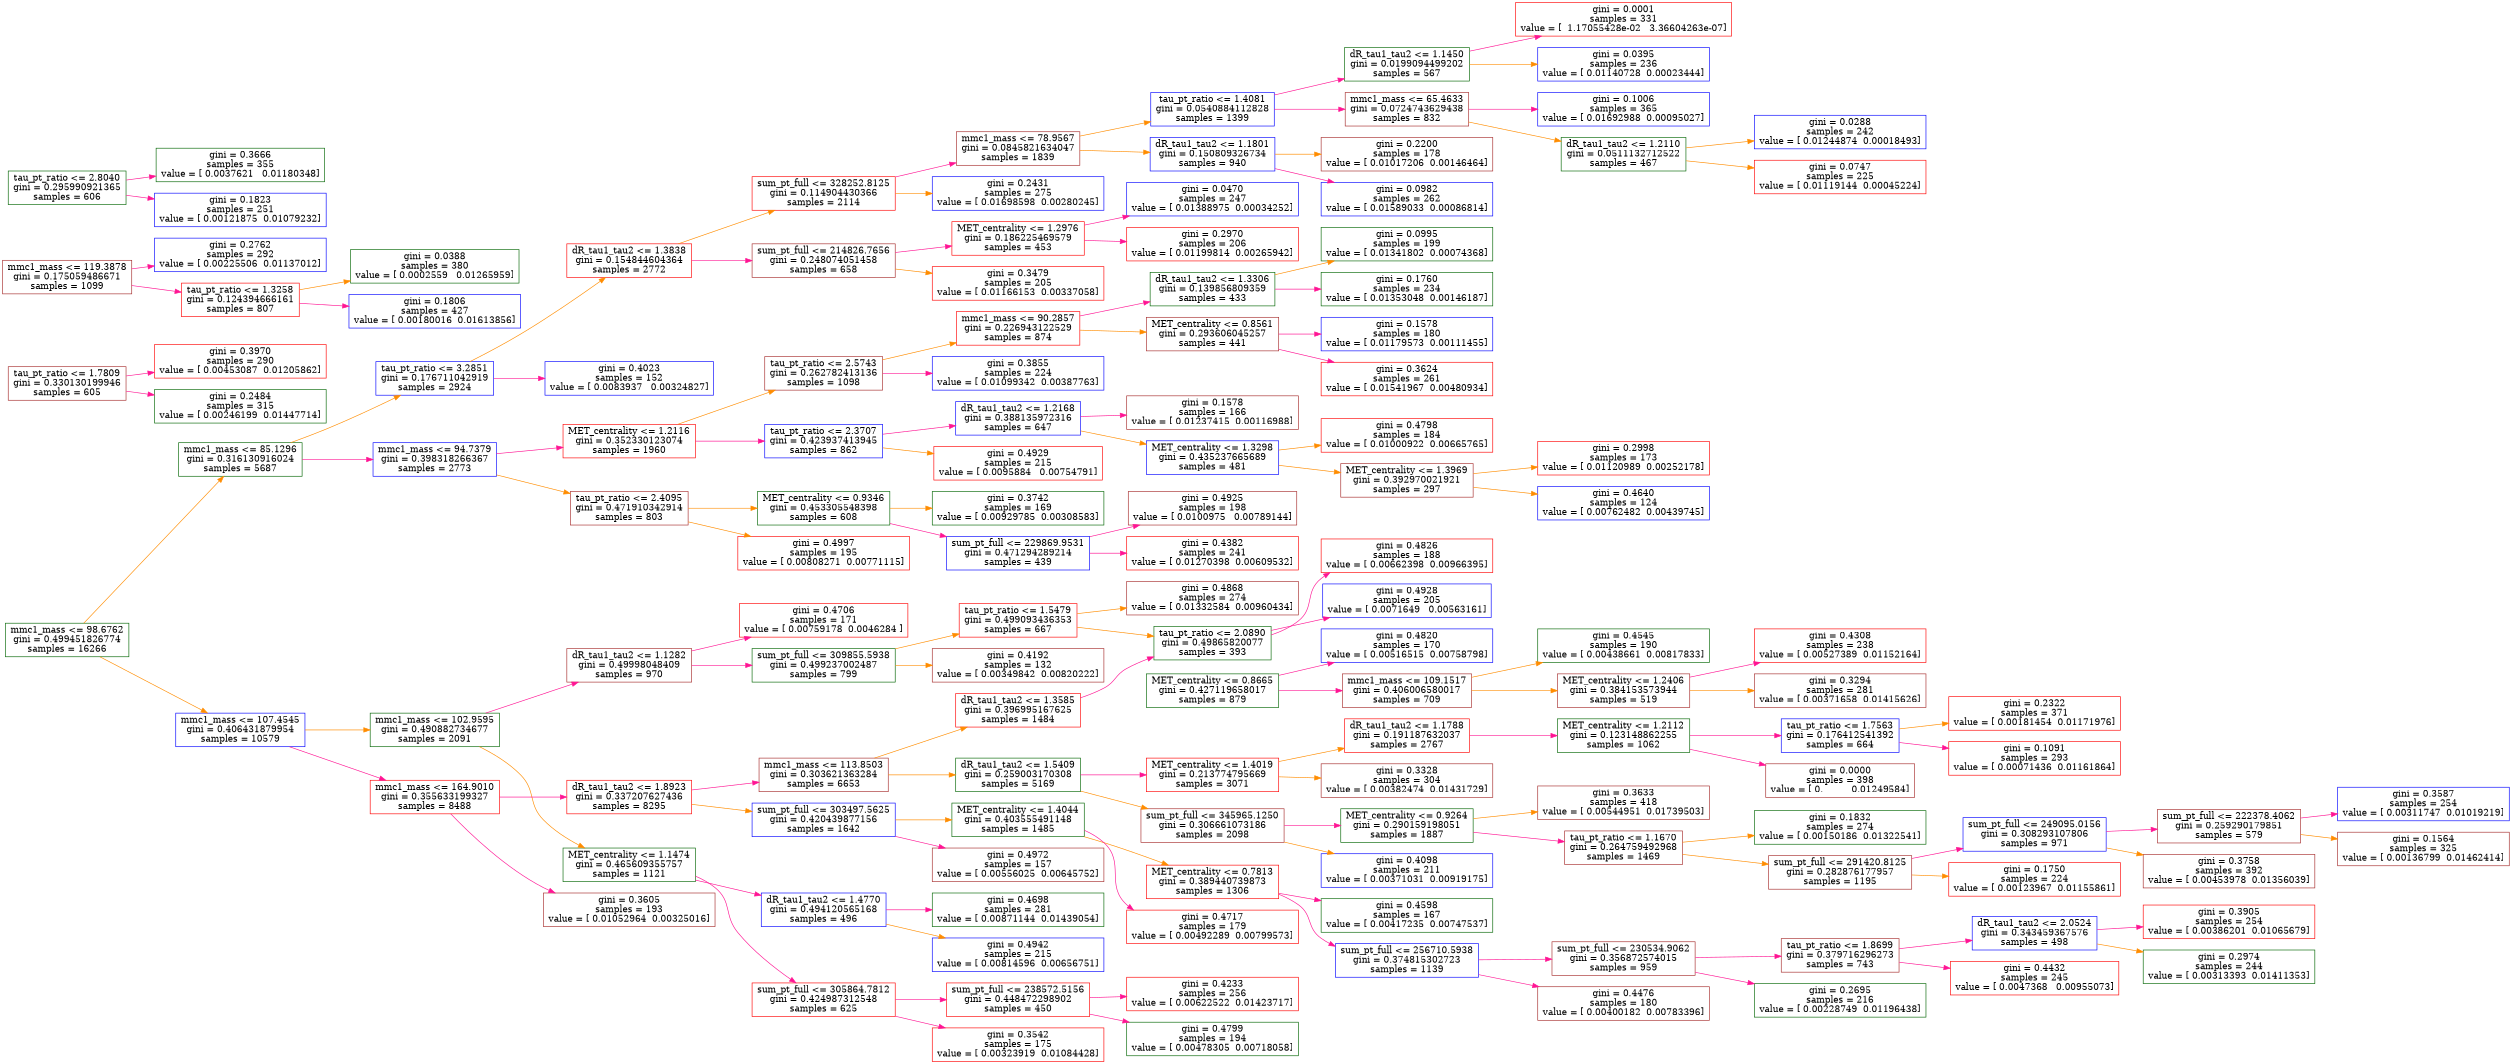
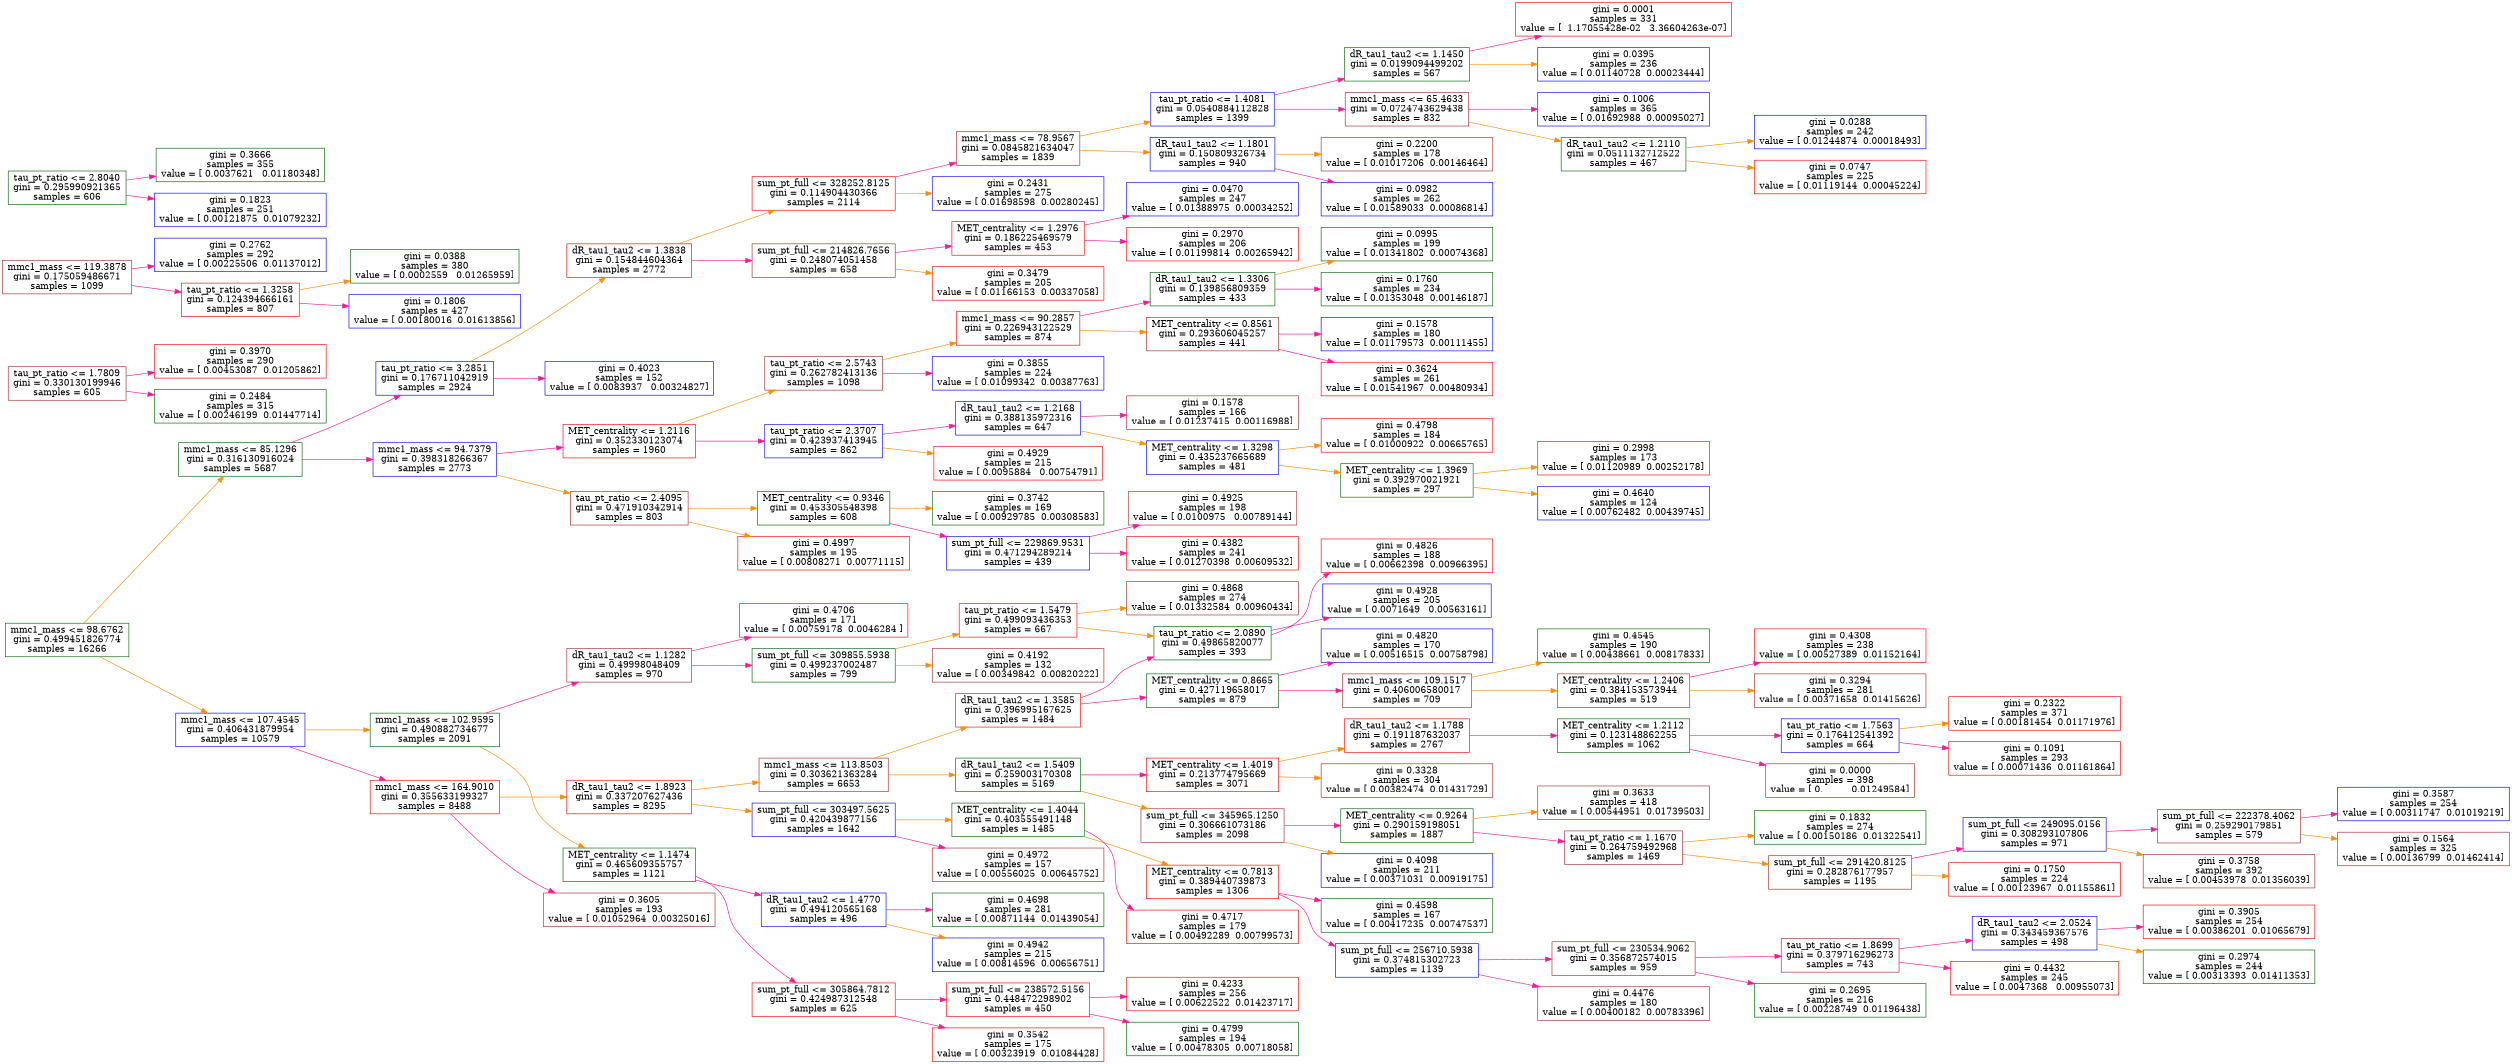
edge "mmc1_mass <= 85.1296 gini = 0.316130916024 samples = 5687" -> "tau_pt_ratio <= 3.2851 gini = 0.176711042919 samples = 2924": color darkorange -> deeppink
node "MET_centrality <= 1.3969 gini = 0.392970021921 samples = 297": color brown -> darkgreen
edge "dR_tau1_tau2 <= 1.3585 gini = 0.396995167625 samples = 1484" -> "MET_centrality <= 0.8665 gini = 0.427119658017 samples = 879": added
edge "dR_tau1_tau2 <= 1.8923 gini = 0.337207627436 samples = 8295" -> "mmc1_mass <= 113.8503 gini = 0.303621363284 samples = 6653": color deeppink -> darkorange
edge "mmc1_mass <= 164.9010 gini = 0.355633199327 samples = 8488" -> "dR_tau1_tau2 <= 1.8923 gini = 0.337207627436 samples = 8295": color deeppink -> darkorange
